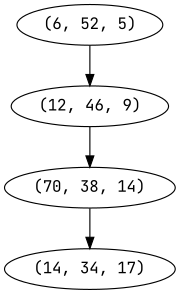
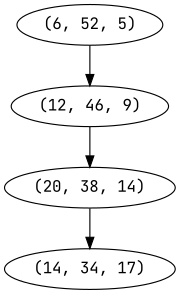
node "(70, 38, 14)": label "(70, 38, 14)" -> "(20, 38, 14)"
